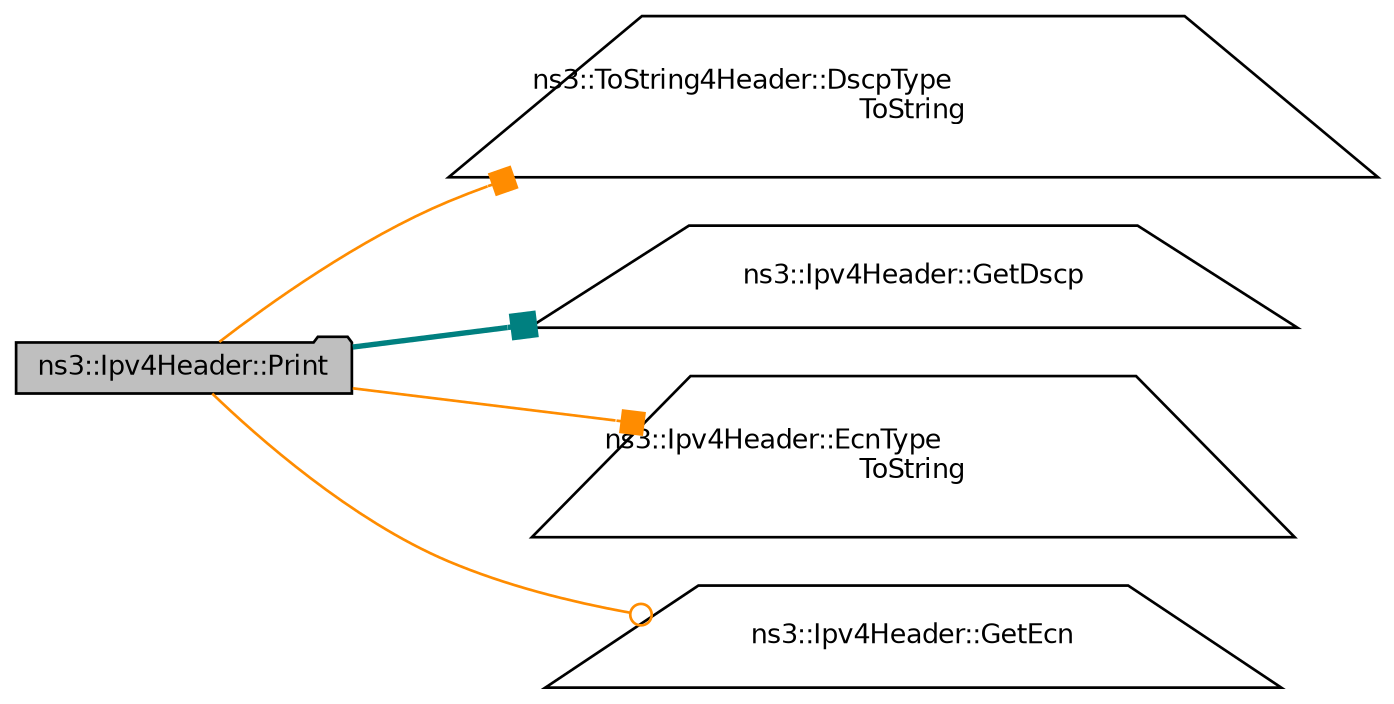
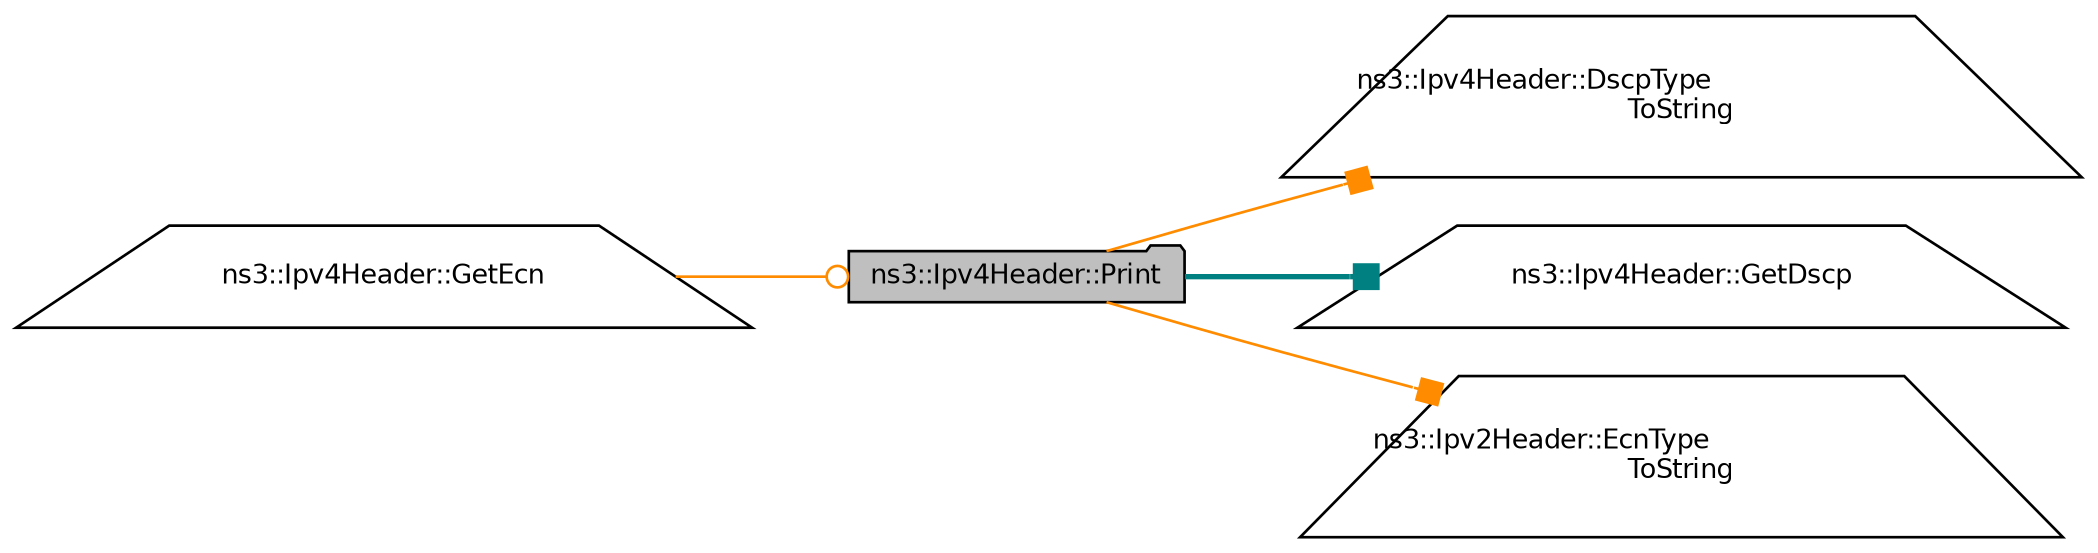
node "ns3::ToString4Header::DscpType ToString": label "ns3::ToString4Header::DscpType ToString" -> "ns3::Ipv4Header::DscpType ToString"
node "ns3::Ipv4Header::EcnType ToString": label "ns3::Ipv4Header::EcnType ToString" -> "ns3::Ipv2Header::EcnType ToString"
edge "ns3::Ipv4Header::Print" -> "ns3::Ipv4Header::GetEcn": reversed
